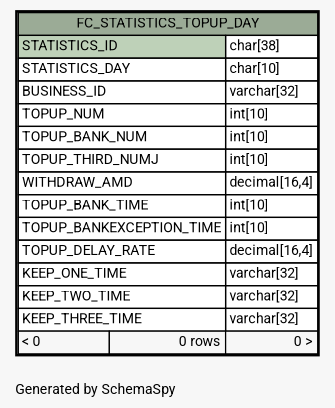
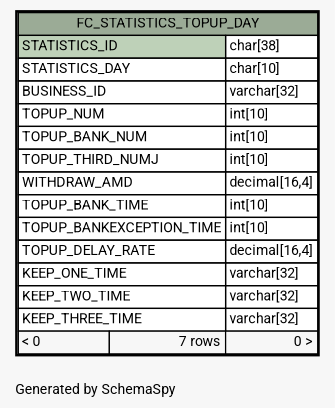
node "FC_STATISTICS_TOPUP_DAY": text "0 rows" -> "7 rows"
